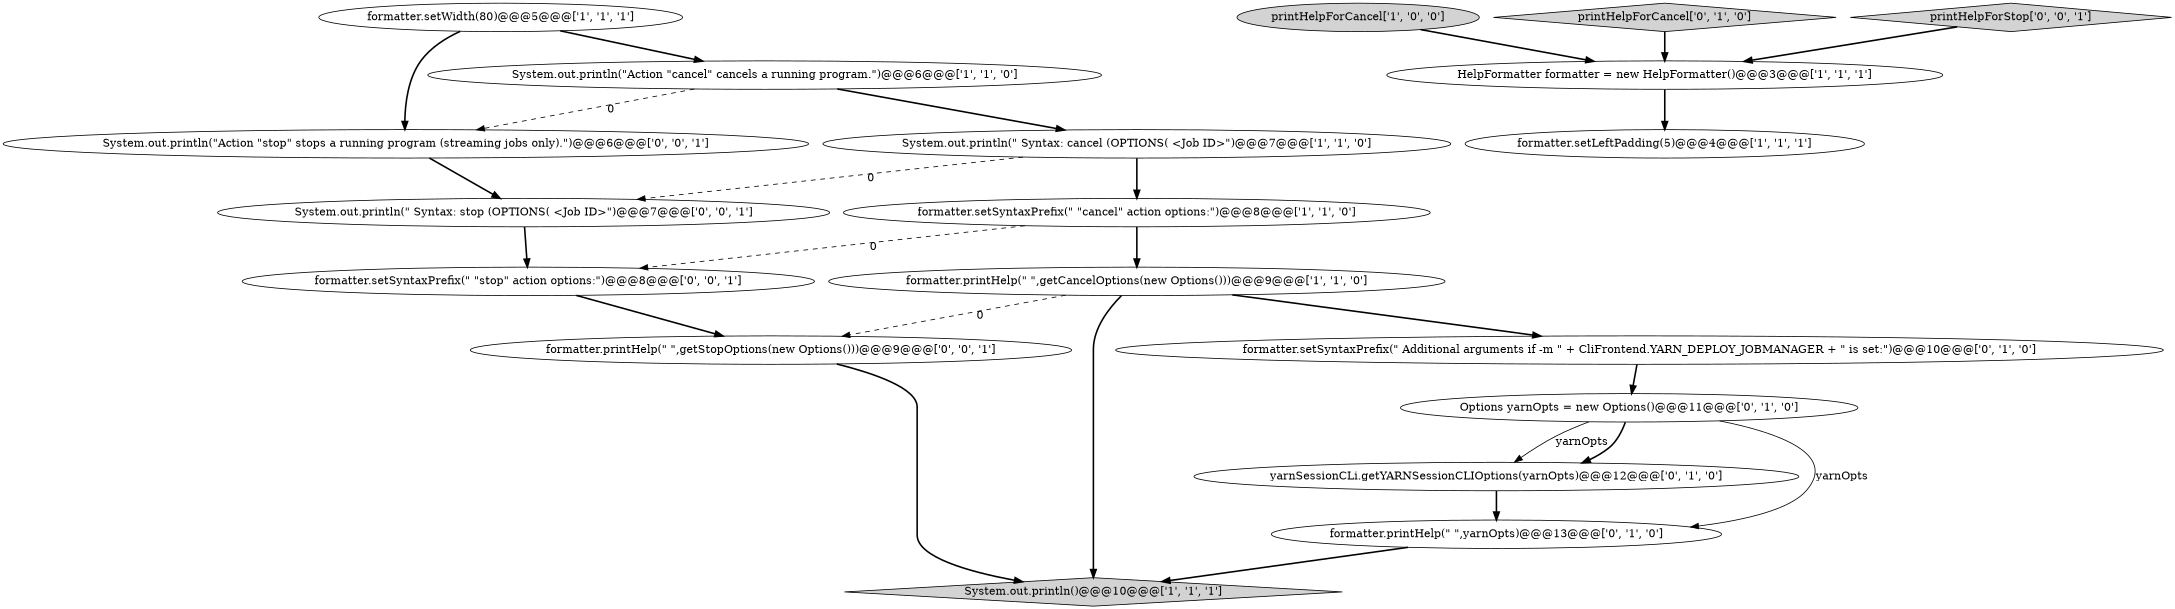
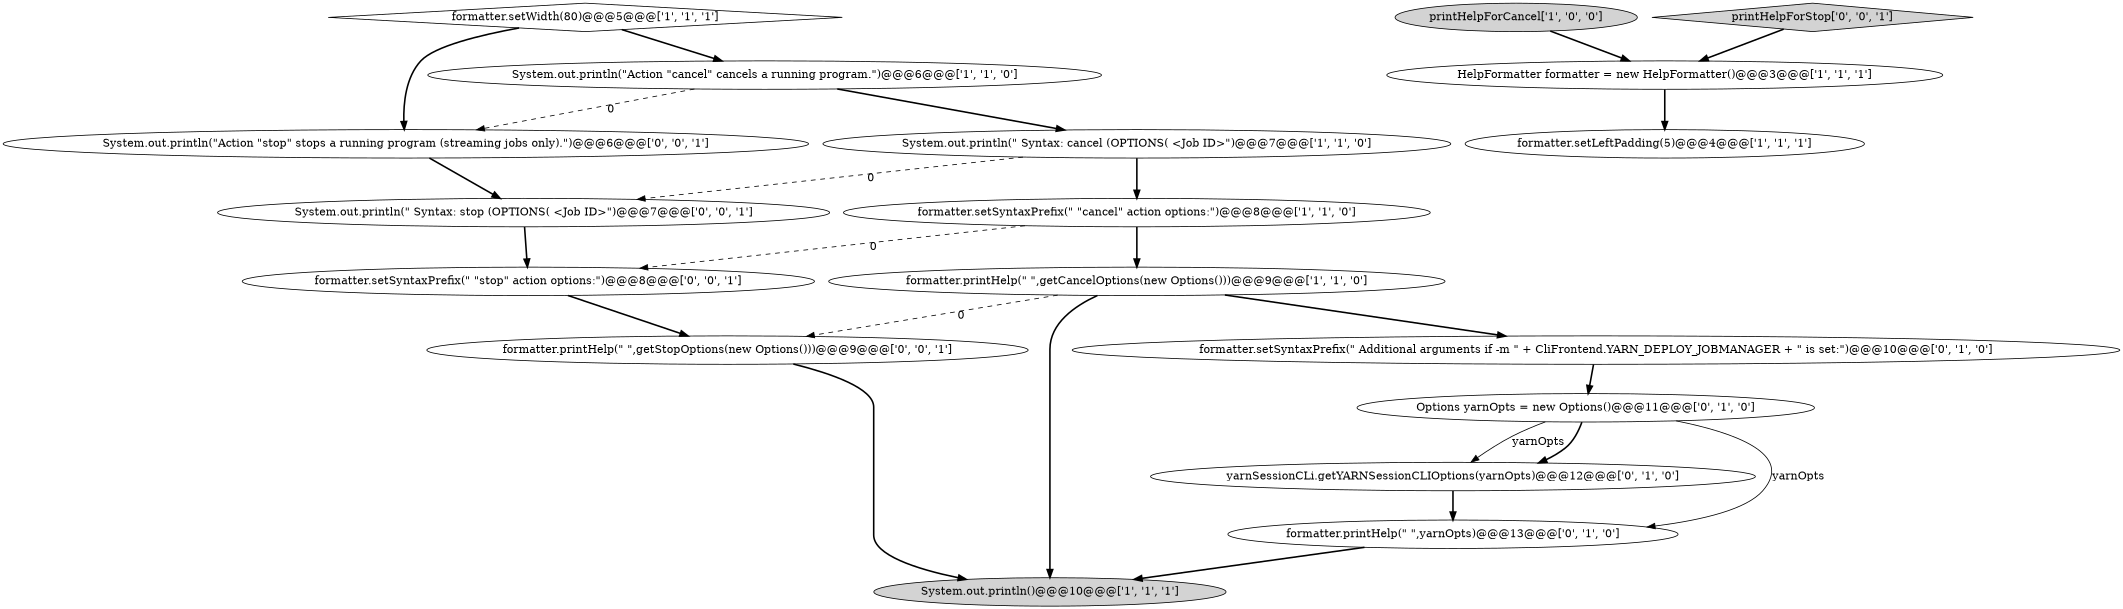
node "formatter.setWidth(80)@@@5@@@['1', '1', '1']": shape ellipse -> diamond
node "printHelpForCancel['0', '1', '0']": removed
node "System.out.println()@@@10@@@['1', '1', '1']": shape diamond -> ellipse
